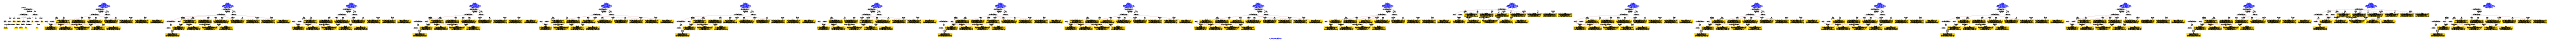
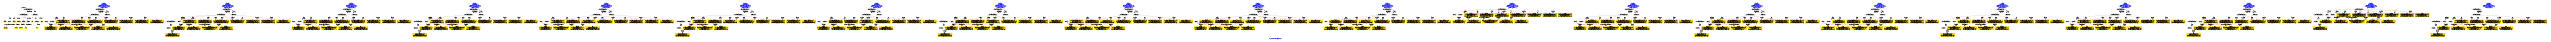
node "artyear": fillcolor lightgray -> gold
